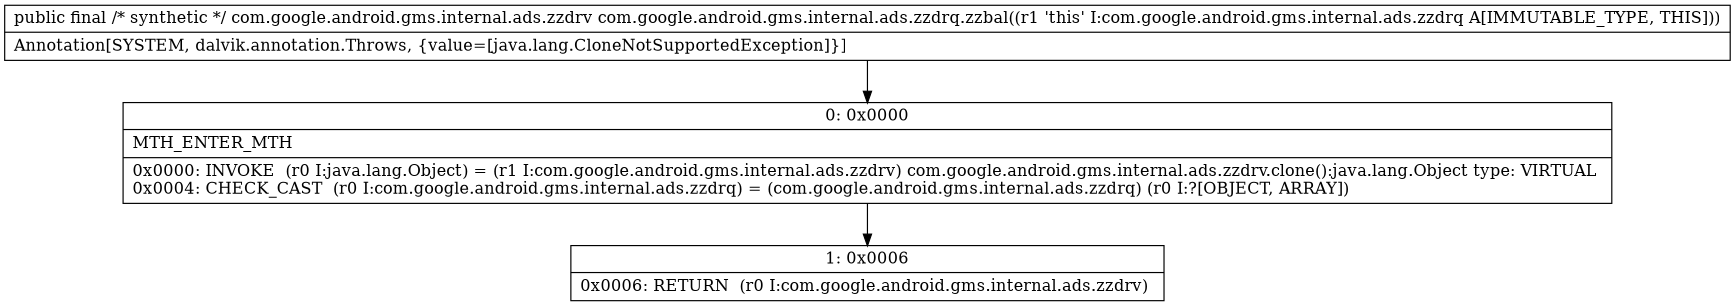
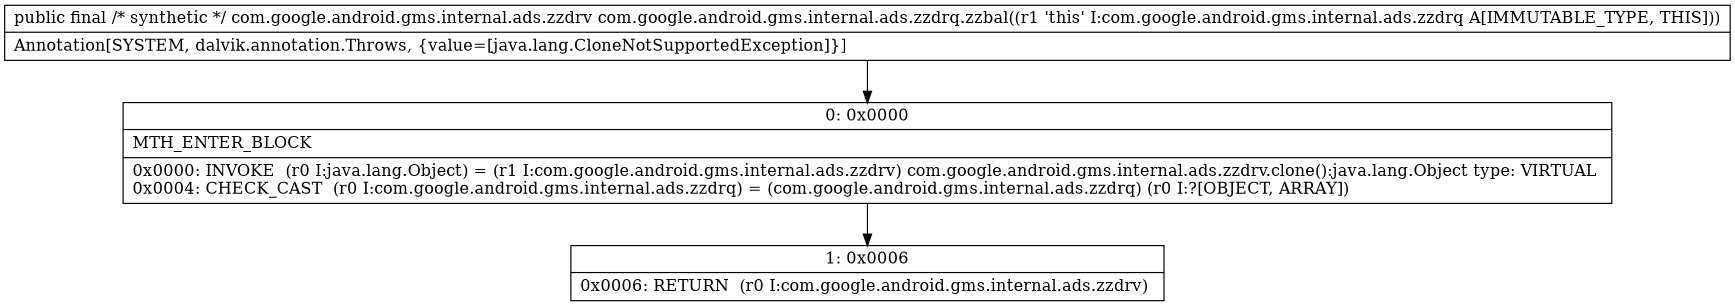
node "0: 0x0000": text "MTH_ENTER_MTH" -> "MTH_ENTER_BLOCK"
